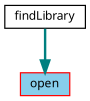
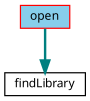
edge "findLibrary" -> "open": reversed
